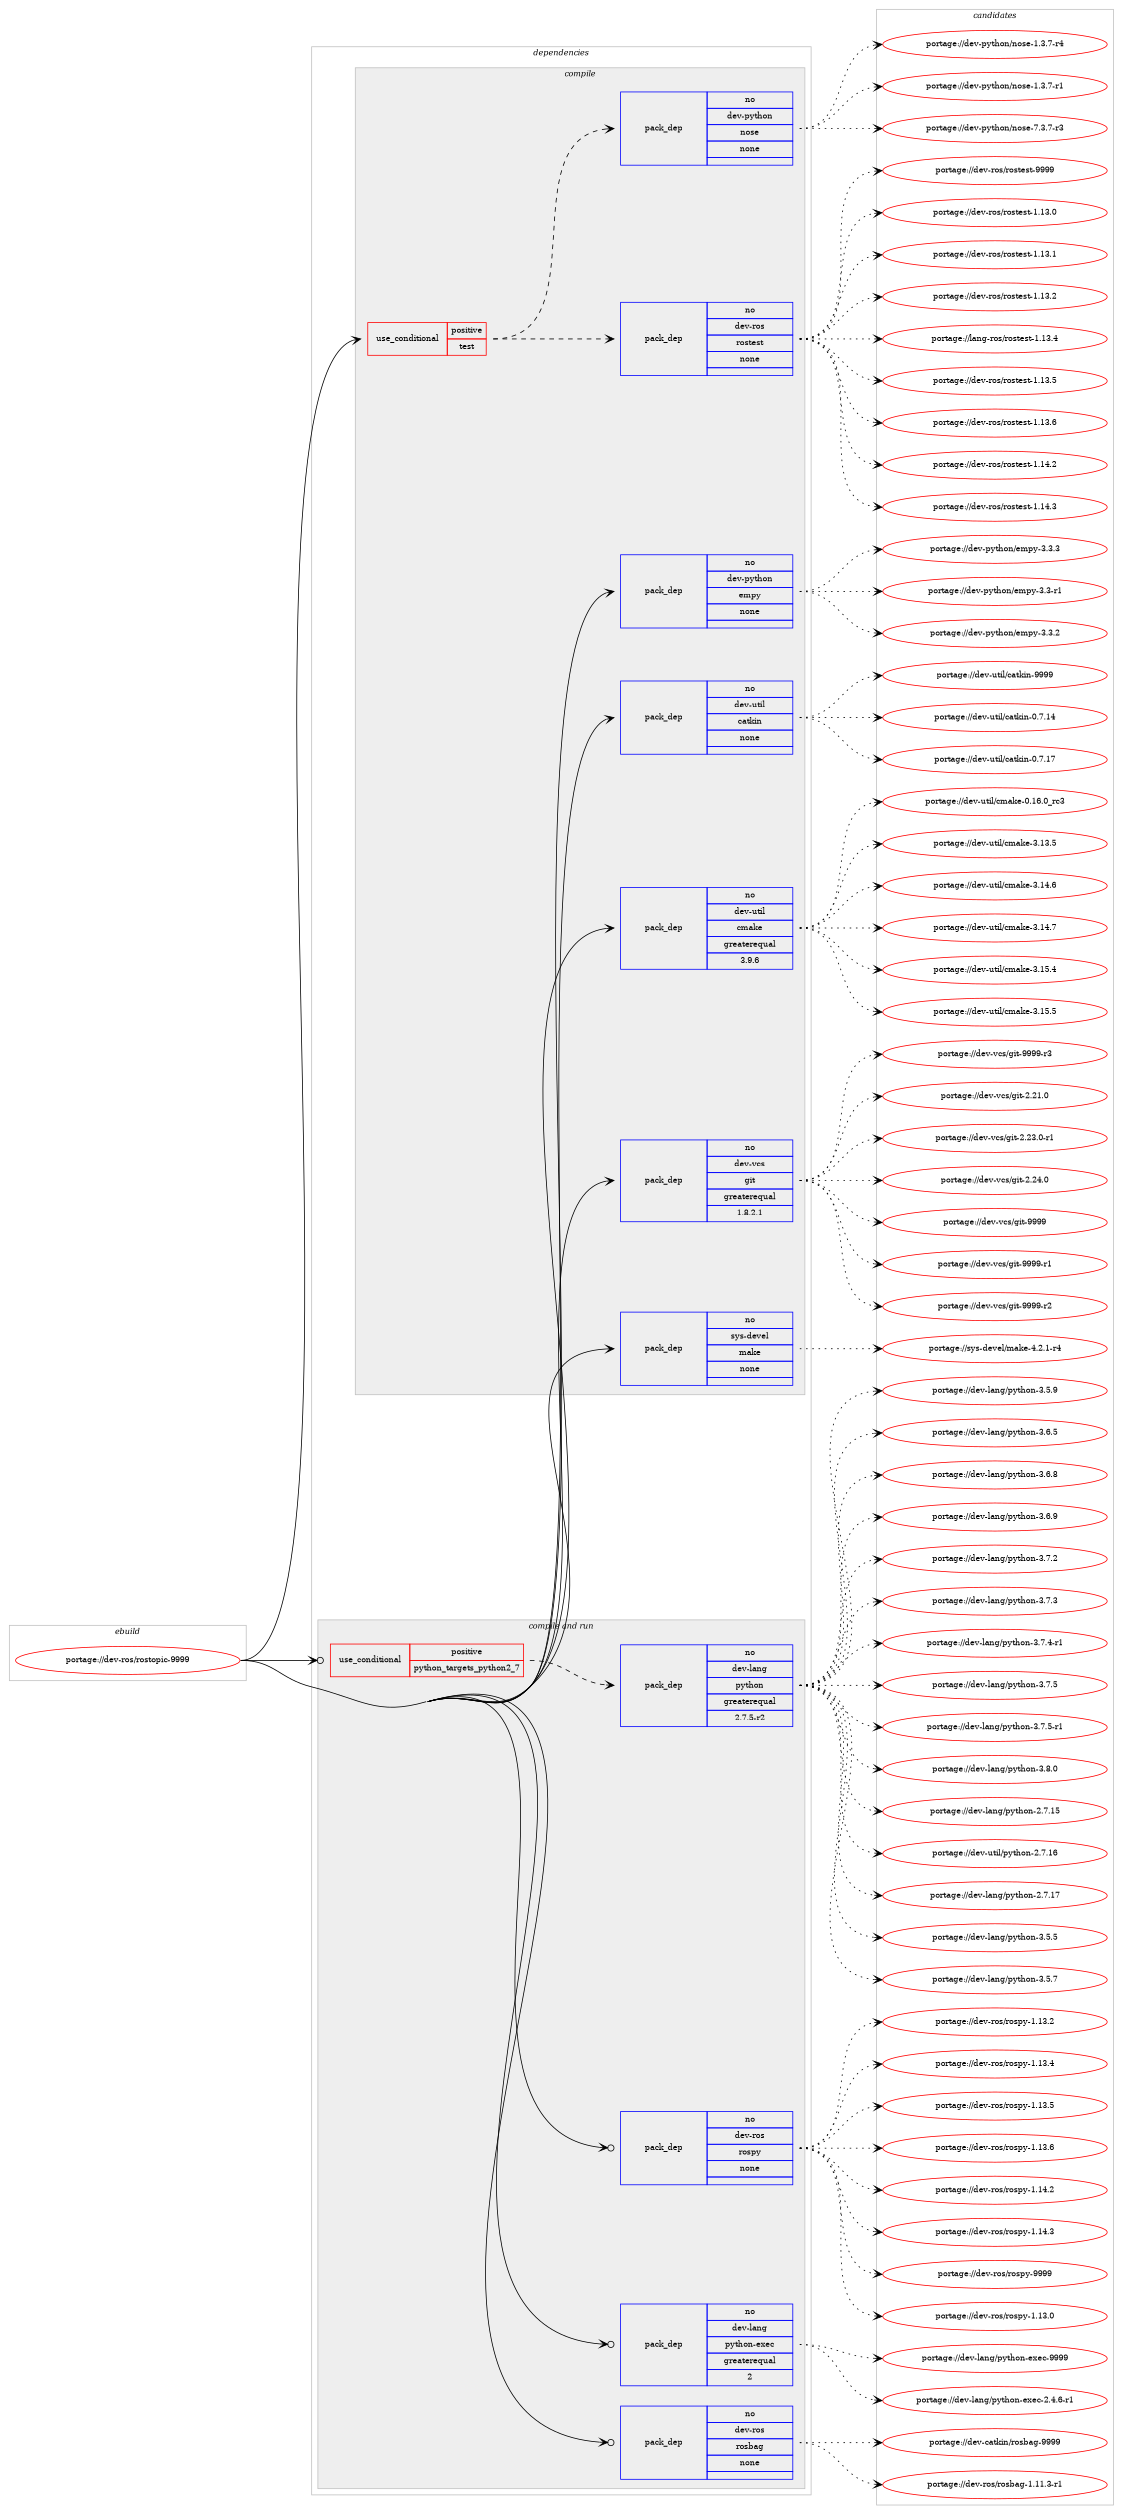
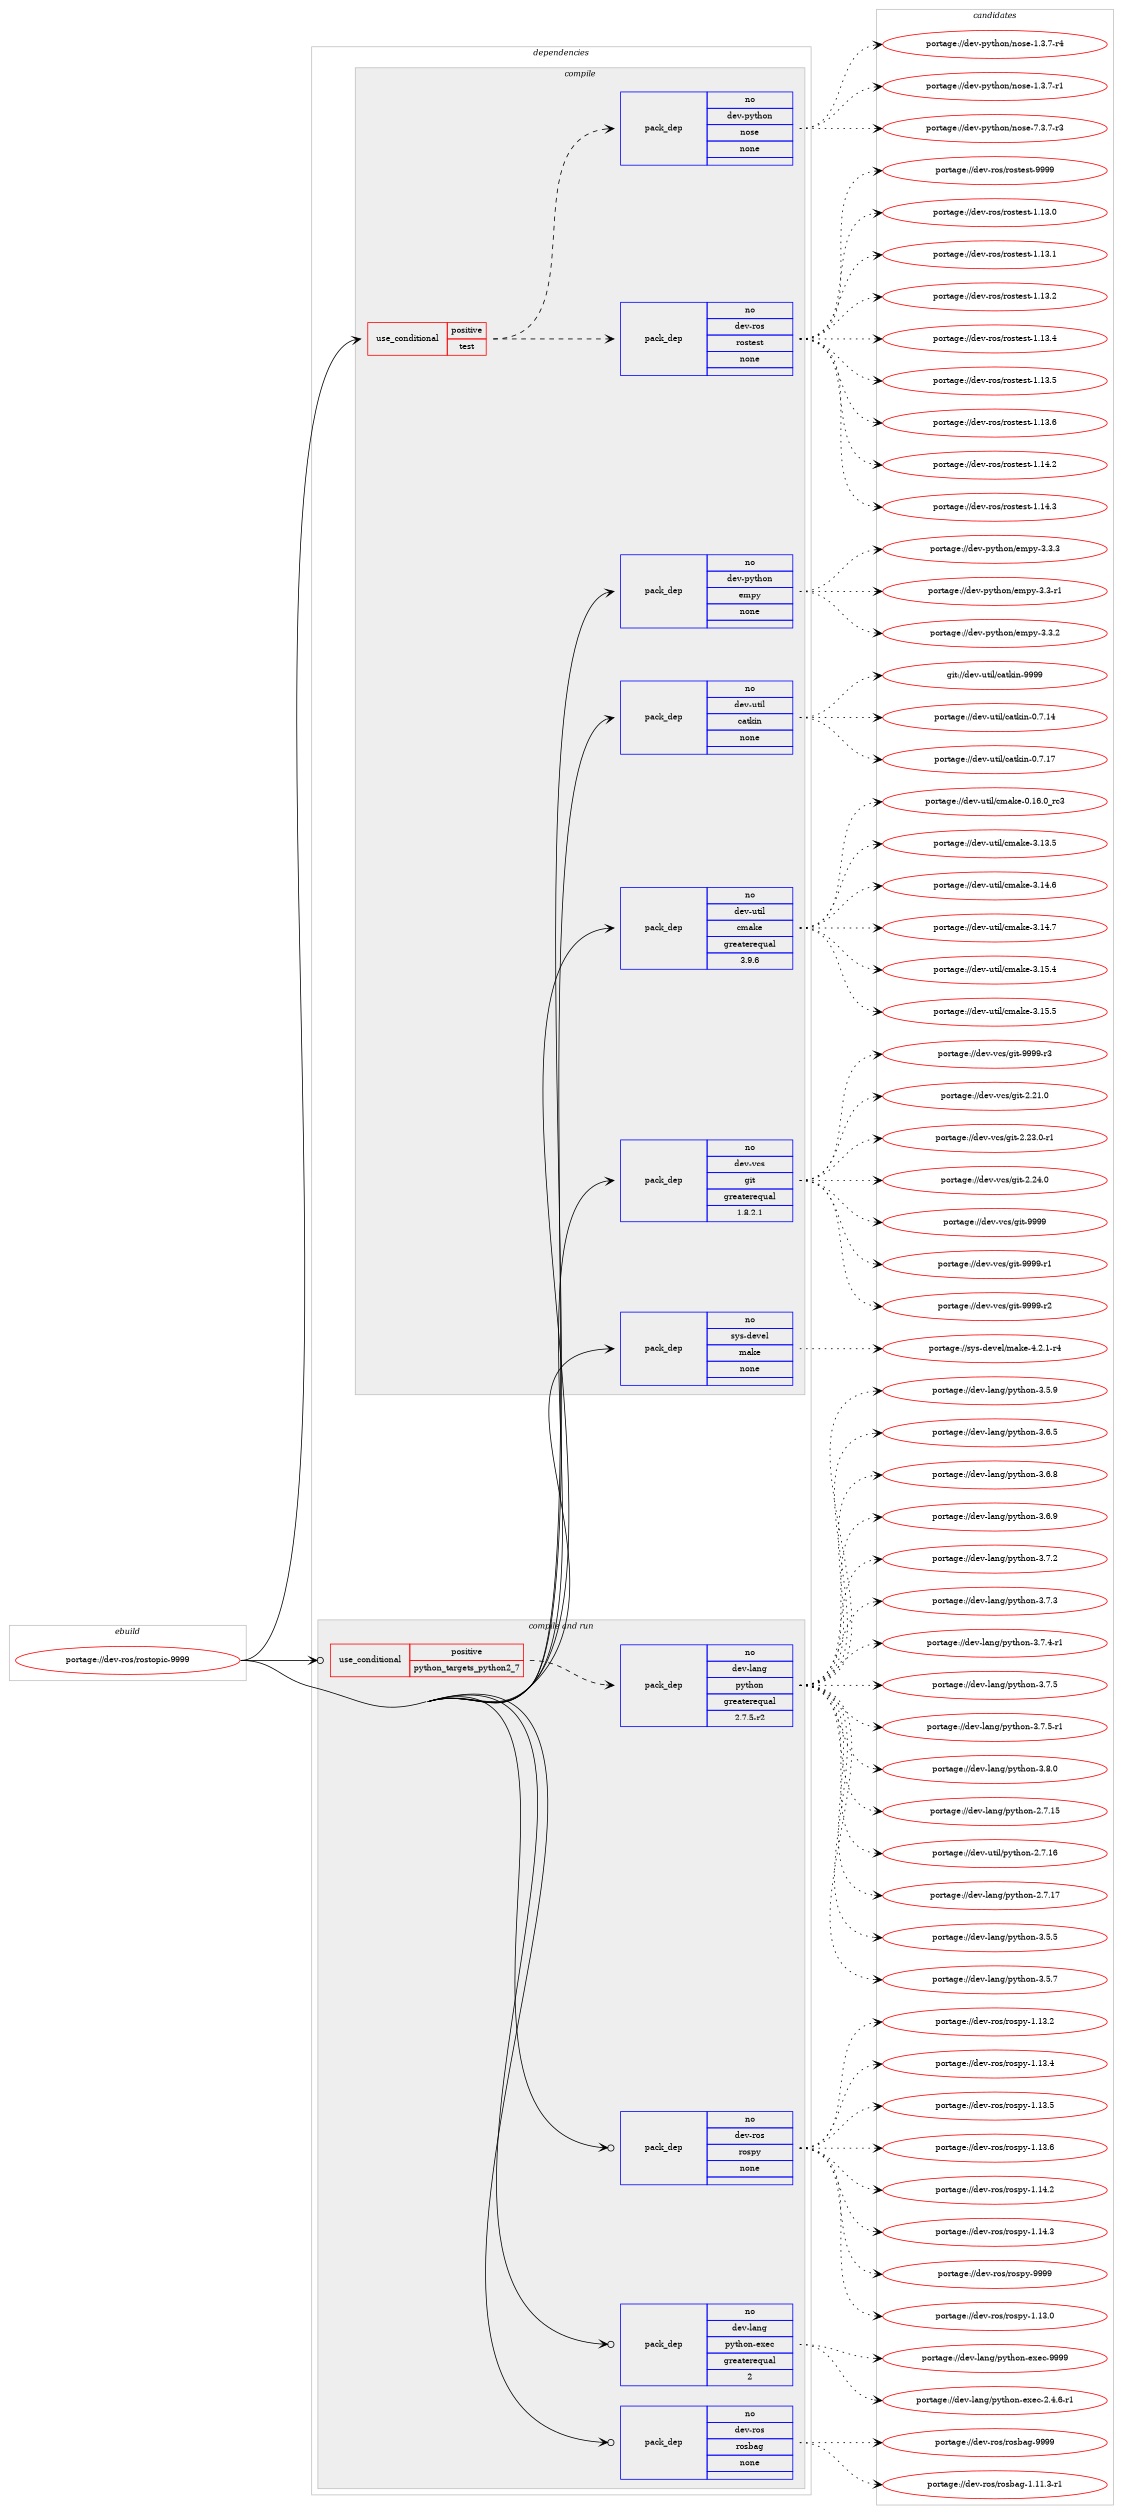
node "portage://lang-ros/rostest-1.13.4": label "portage://lang-ros/rostest-1.13.4" -> "portage://dev-ros/rostest-1.13.4"
node "portage://dev-util/catkin-9999": label "portage://dev-util/catkin-9999" -> "git://dev-util/catkin-9999"
node "portage://dev-catkin/rosbag-9999": label "portage://dev-catkin/rosbag-9999" -> "portage://dev-ros/rosbag-9999"
